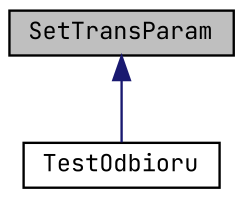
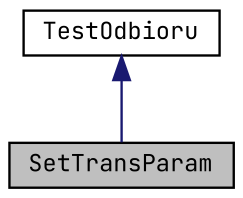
edge "TestOdbioru" -> "SetTransParam": reversed
